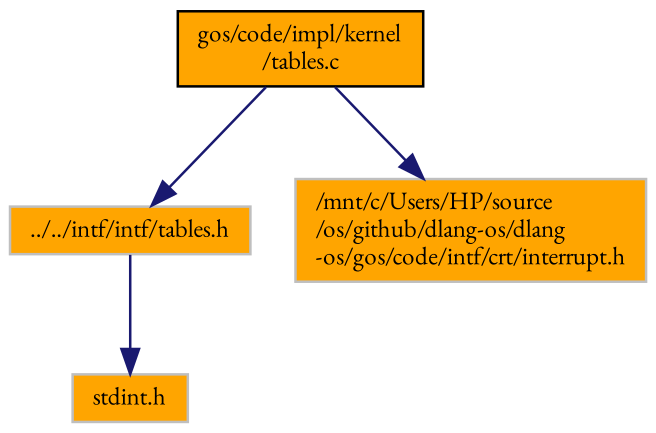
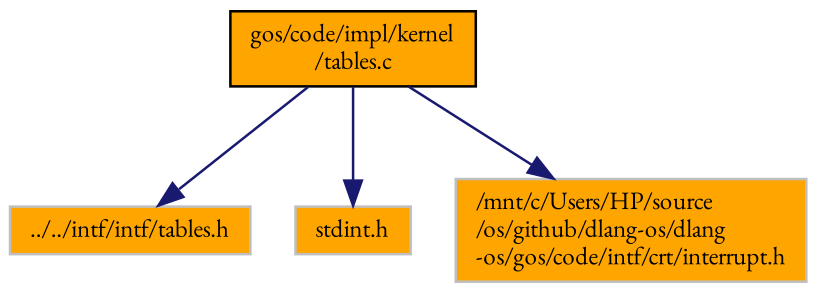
edge "../../intf/intf/tables.h" -> "stdint.h": now "gos/code/impl/kernel /tables.c" -> "stdint.h"
